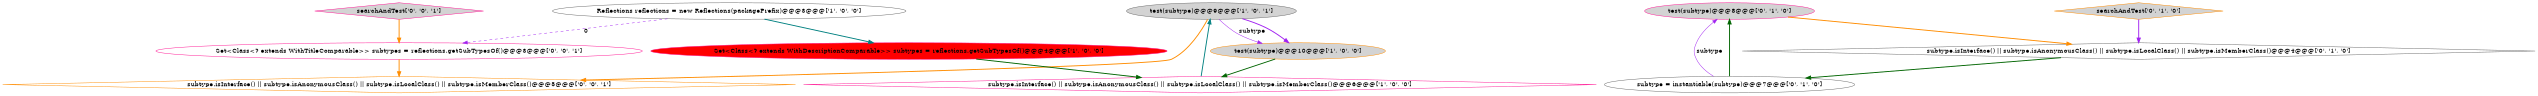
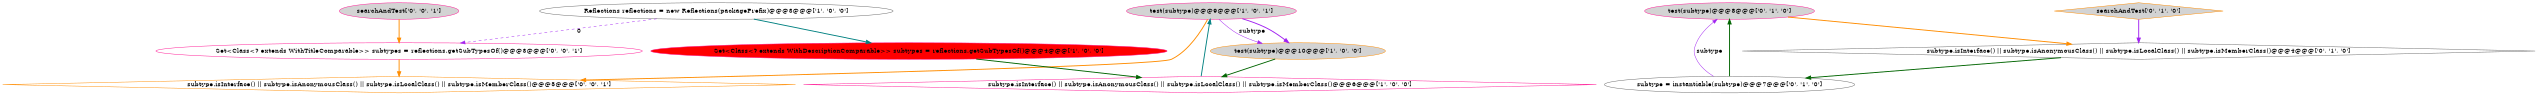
node "searchAndTest['0', '0', '1']": shape diamond -> ellipse
node "test(subtype)@@@9@@@['1', '0', '1']": color gray40 -> deeppink
